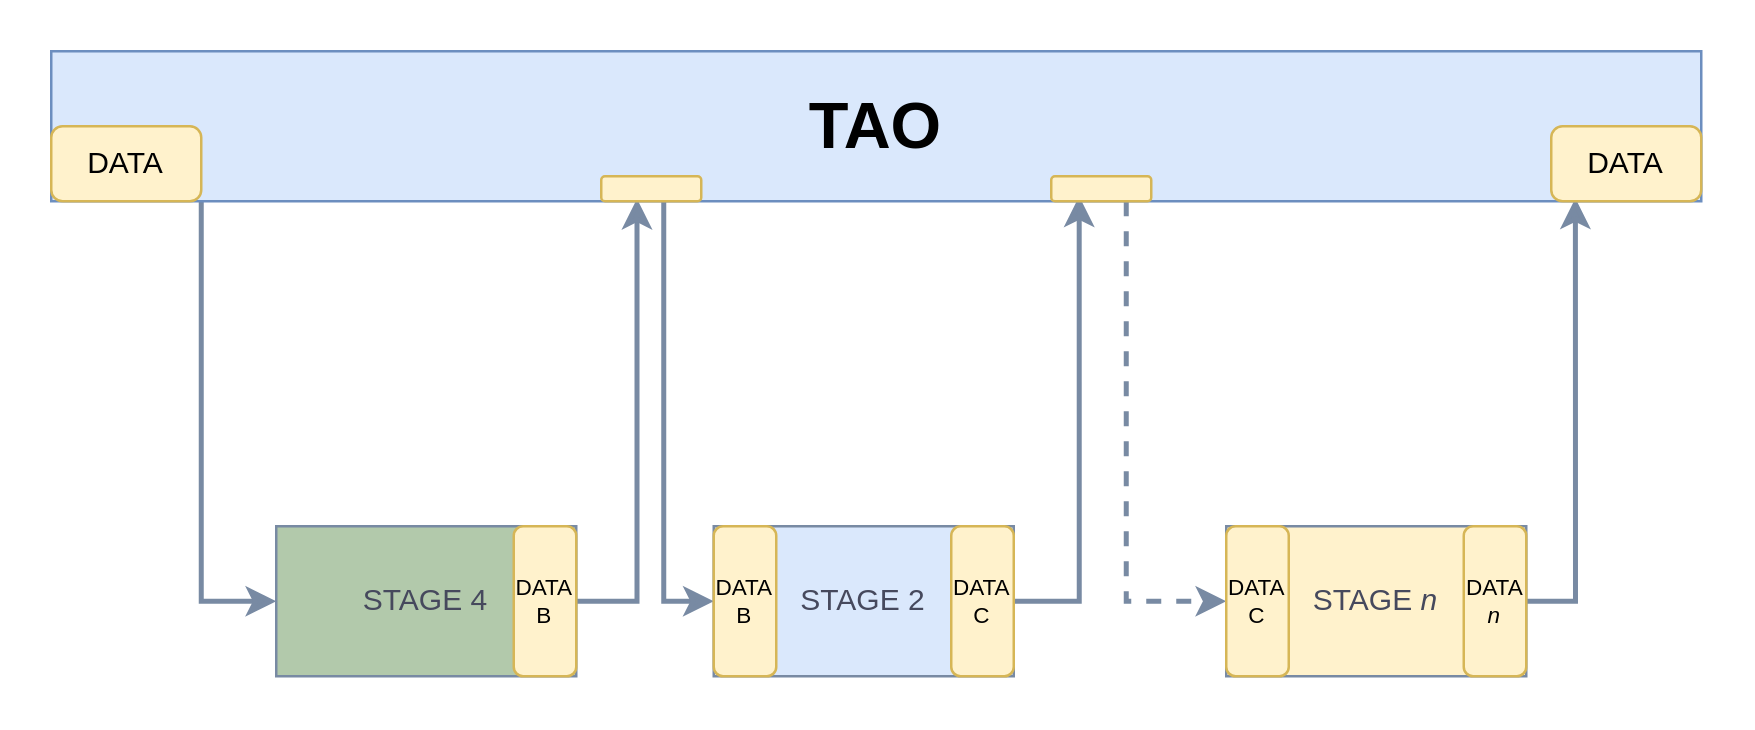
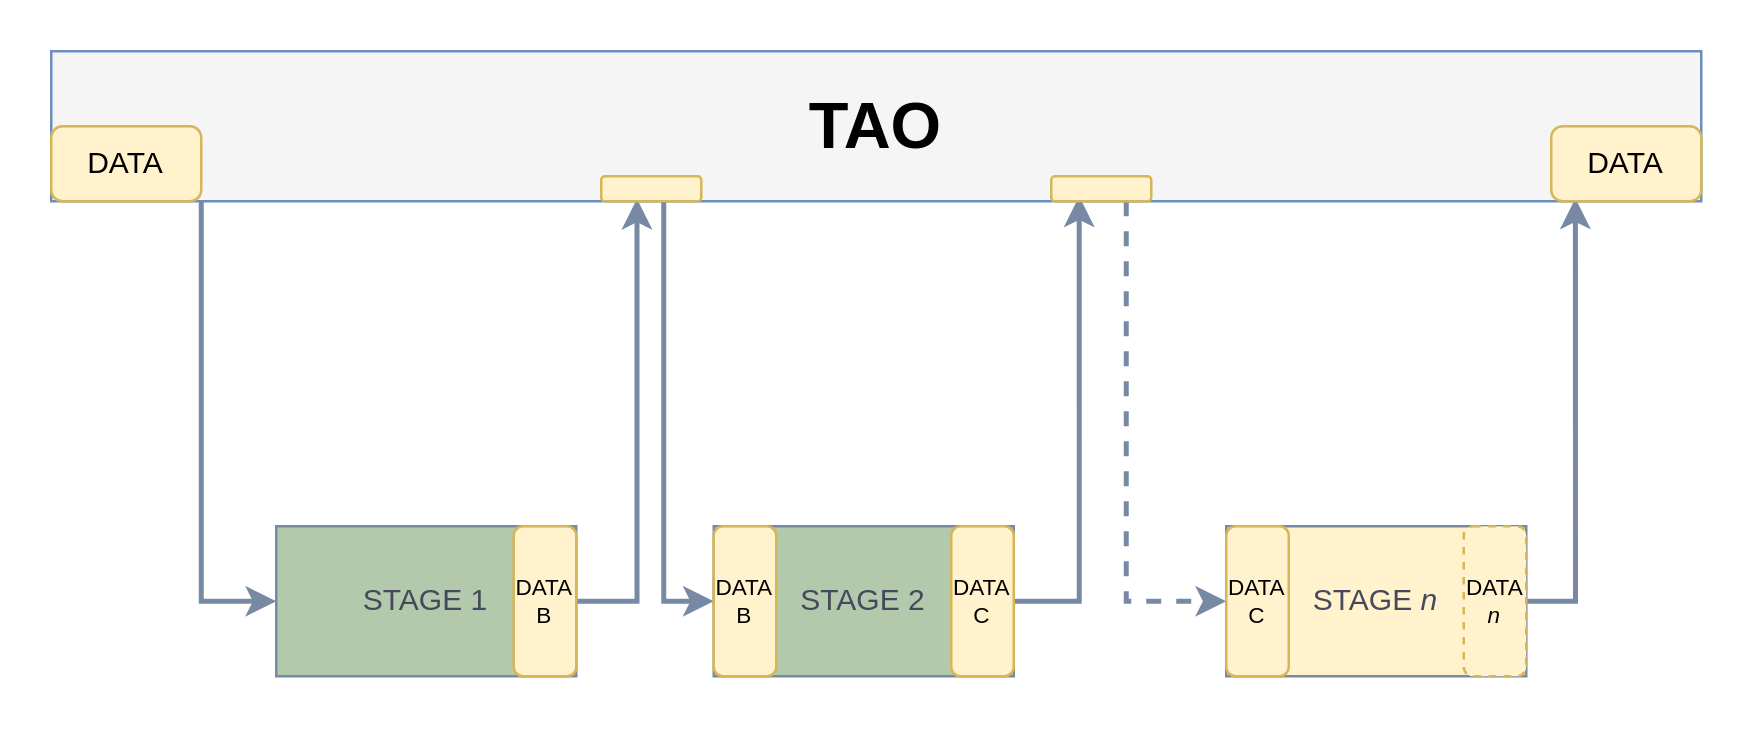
node "TAO": fillcolor #dae8fc -> #f5f5f5
node "STAGE 4": label "STAGE 4" -> "STAGE 1"
node "STAGE 2": fillcolor #dae8fc -> #b2c9ab
node "DATA n": style solid -> dashed
